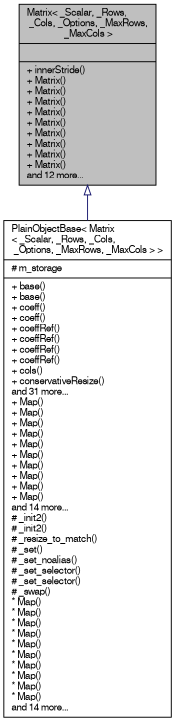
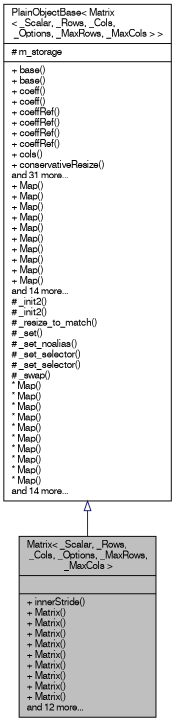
edge "PlainObjectBase< Matrix" -> "Matrix< _Scalar, _Rows,": reversed
